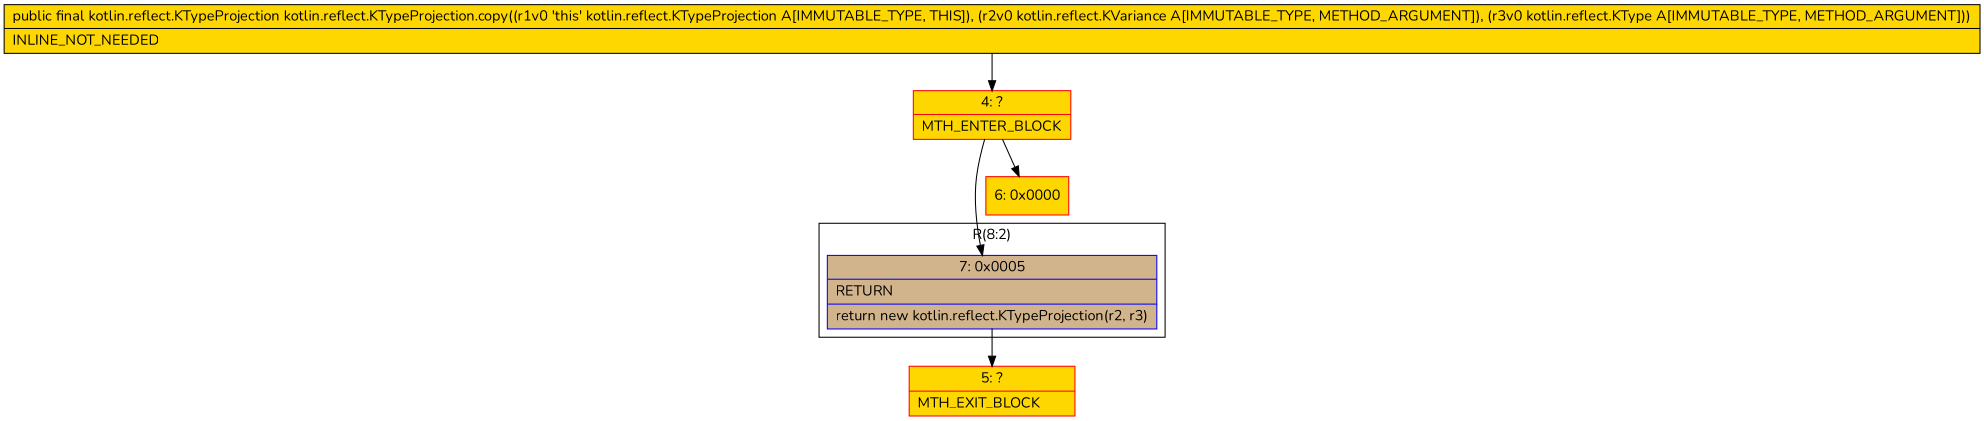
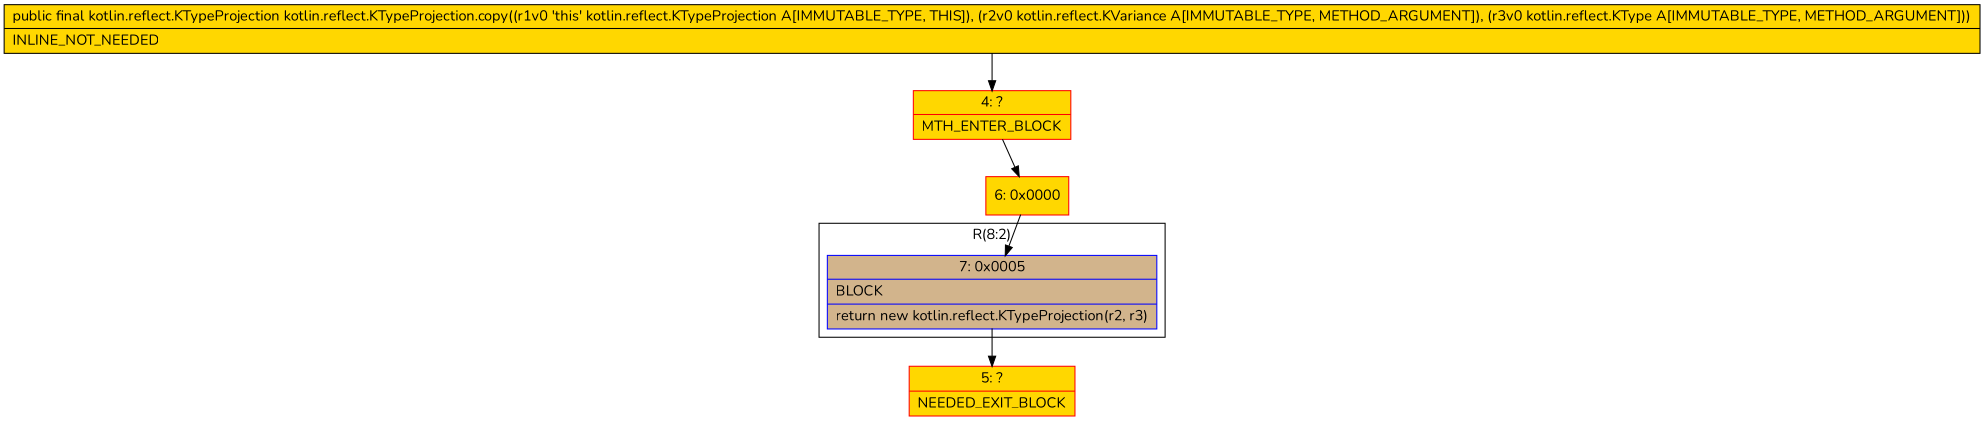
edge "4: ?" -> "7: 0x0005": now "6: 0x0000" -> "7: 0x0005"
node "7: 0x0005": text "RETURN" -> "BLOCK"
node "5: ?": text "MTH_EXIT_BLOCK" -> "NEEDED_EXIT_BLOCK"
